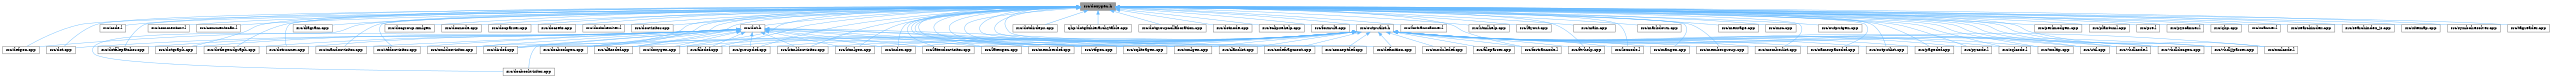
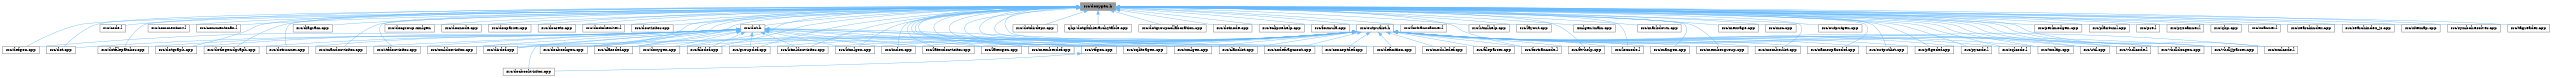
node "src/main.cpp": label "src/main.cpp" -> "xmlgen/main.cpp"
edge "src/docbookvisitor.cpp" -> "src/doxygen.h": now "src/docbookvisitor.cpp" -> "src/rtfgen.cpp"
